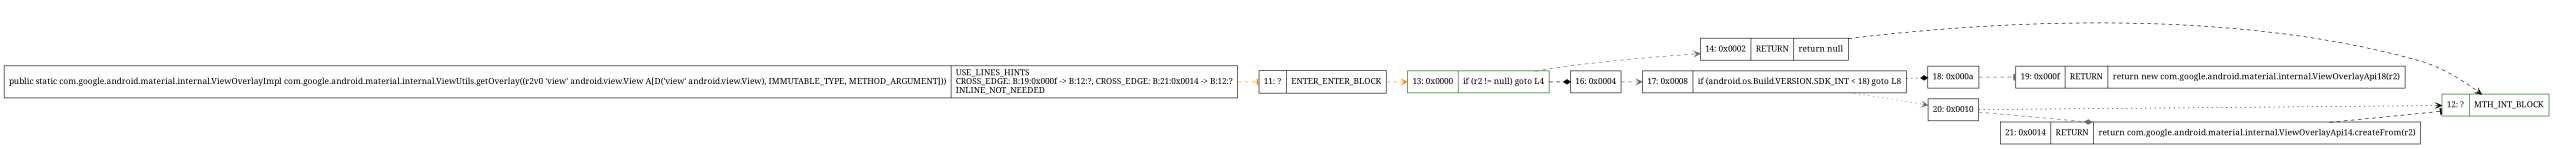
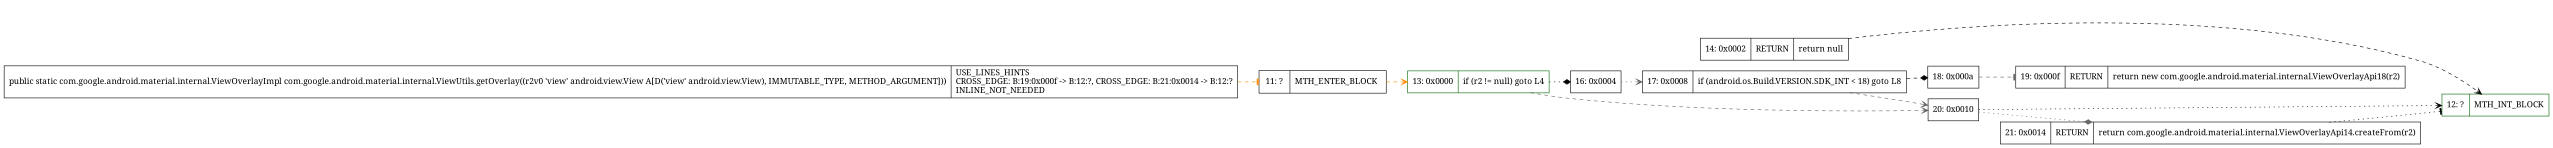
edge "13: 0x0000" -> "14: 0x0002": now "13: 0x0000" -> "20: 0x0010"
edge "17: 0x0008" -> "18: 0x000a": style dotted -> dashed
node "11: ?": text "ENTER_ENTER_BLOCK" -> "MTH_ENTER_BLOCK"
edge "13: 0x0000" -> "16: 0x0004": style dashed -> dotted
edge "16: 0x0004" -> "17: 0x0008": style dashed -> dotted
edge "17: 0x0008" -> "20: 0x0010": style dotted -> dashed
edge "20: 0x0010" -> "21: 0x0014": style dashed -> dotted
edge "21: 0x0014" -> "12: ?": style dashed -> dotted
